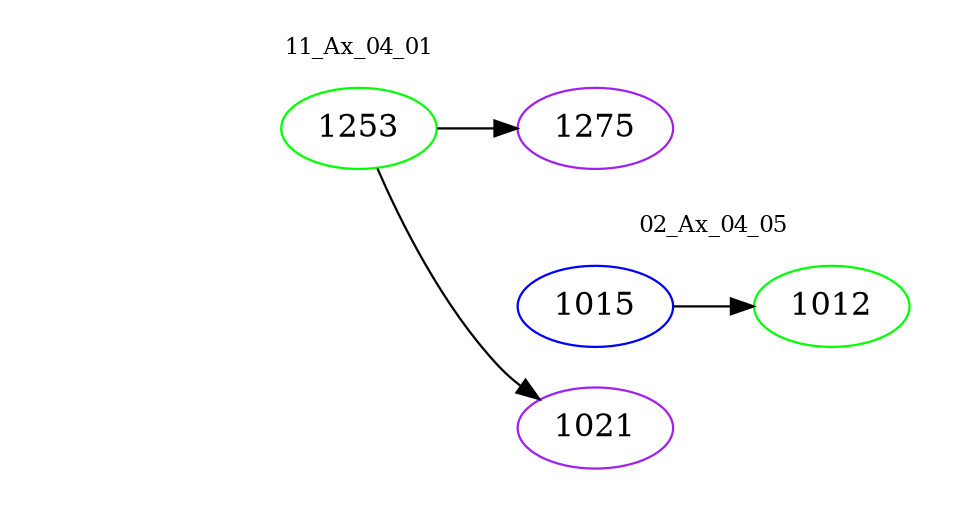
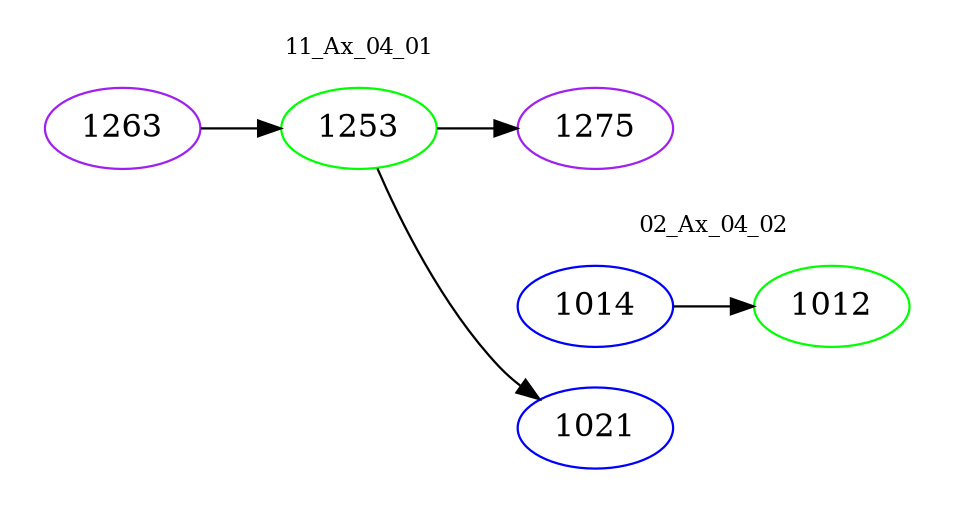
node "1263": added
cluster "02_Ax_04_05": label "02_Ax_04_05" -> "02_Ax_04_02"
node "1015": label "1015" -> "1014"
node "1021": color purple -> blue
